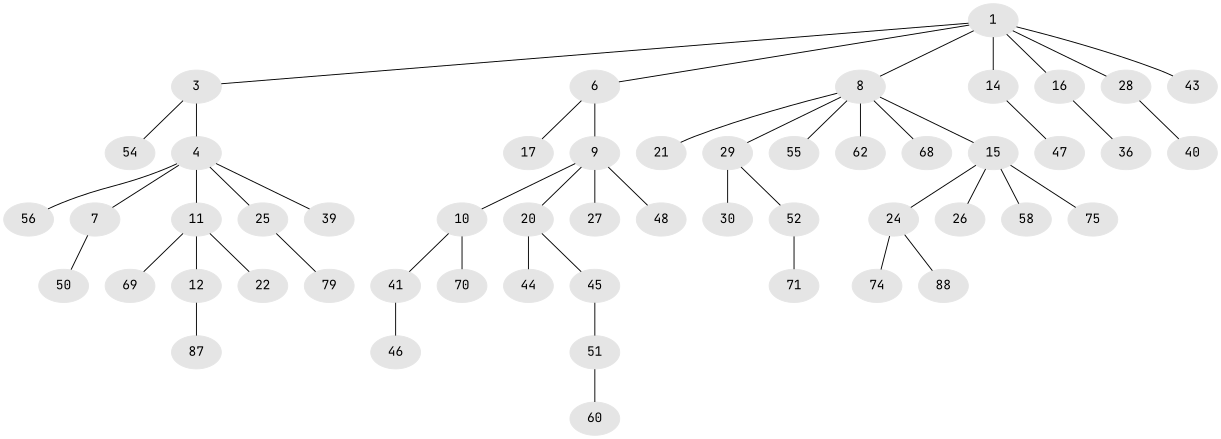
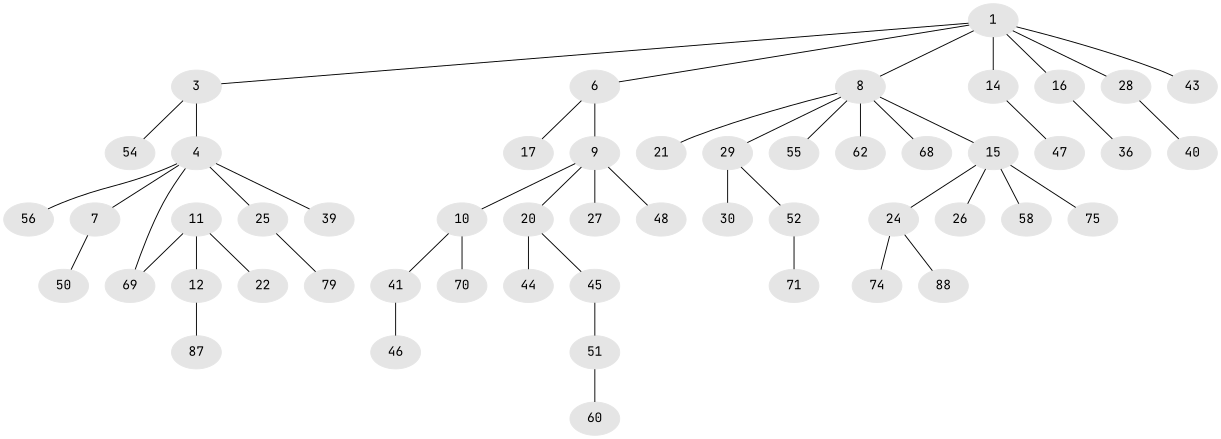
edge "4" -- "11": now "4" -- "69"
